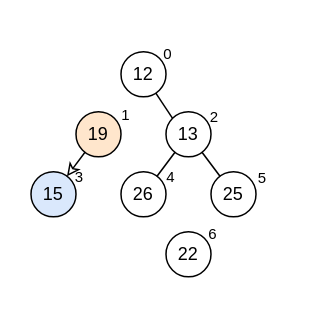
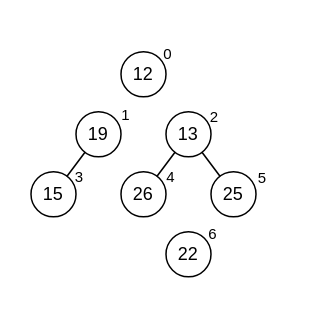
edge "12" -- "13": removed
node "19": fillcolor #ffe6cc -> #ffffff
edge "19" -> "15": arrowhead classic -> none
node "15": fillcolor #dae8fc -> #ffffff
